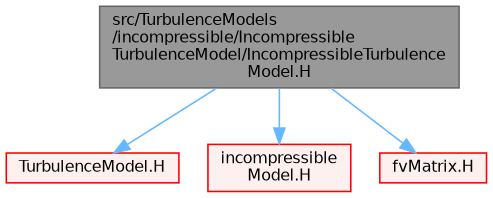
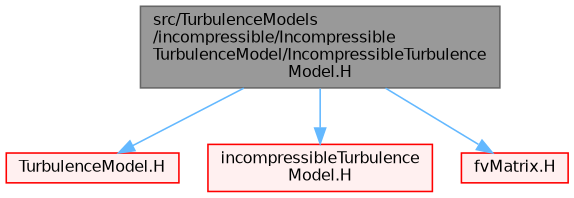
node "incompressible Model.H": label "incompressible Model.H" -> "incompressibleTurbulence Model.H"
